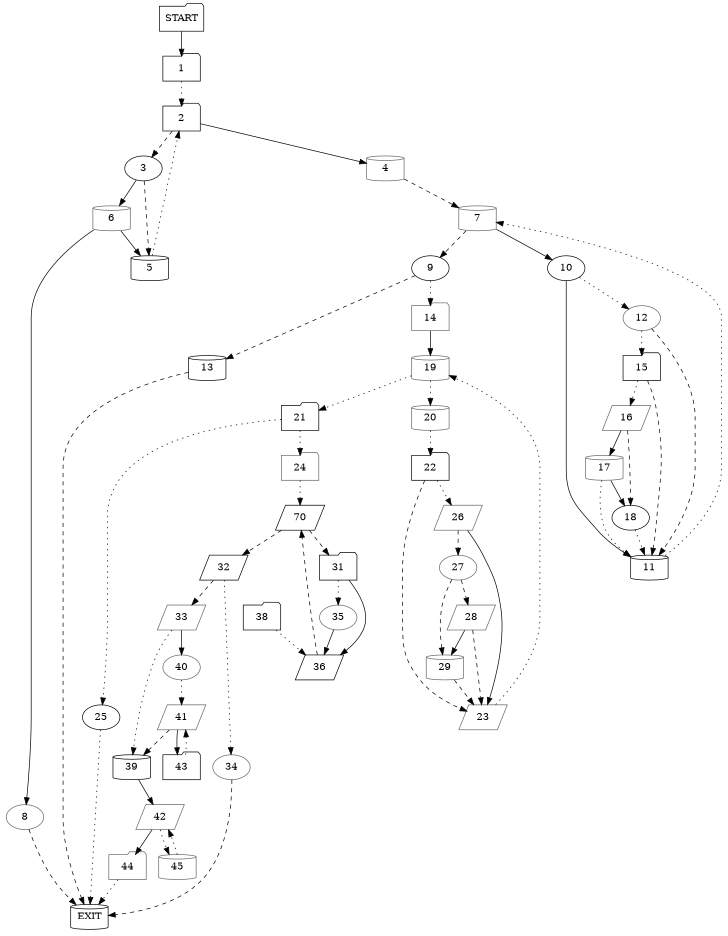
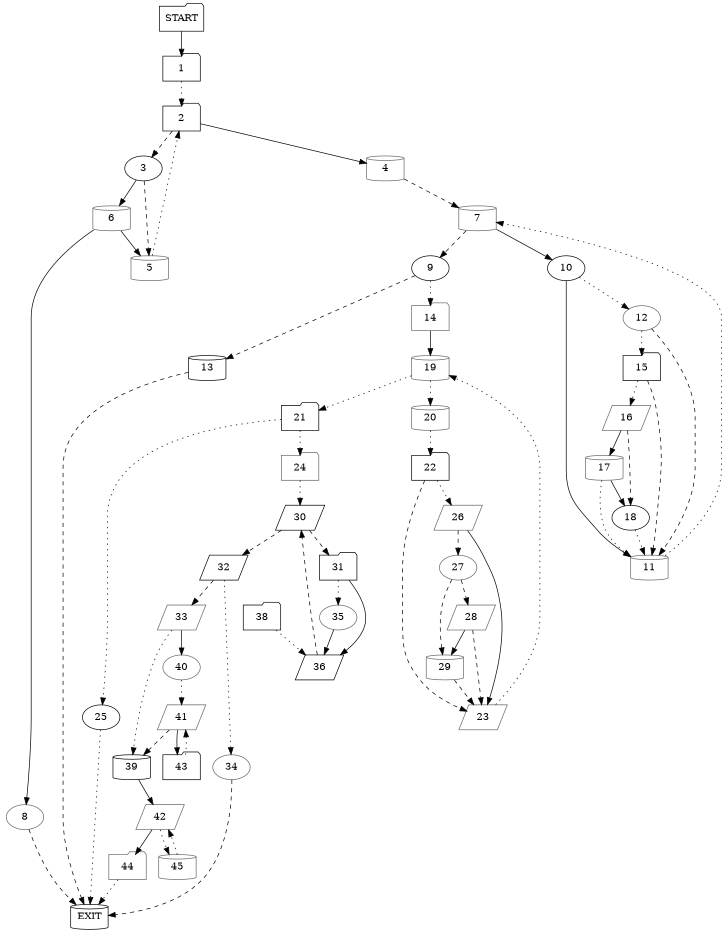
node "5": color black -> gray40
node "70": label "70" -> "30"
node "11": color black -> gray40
